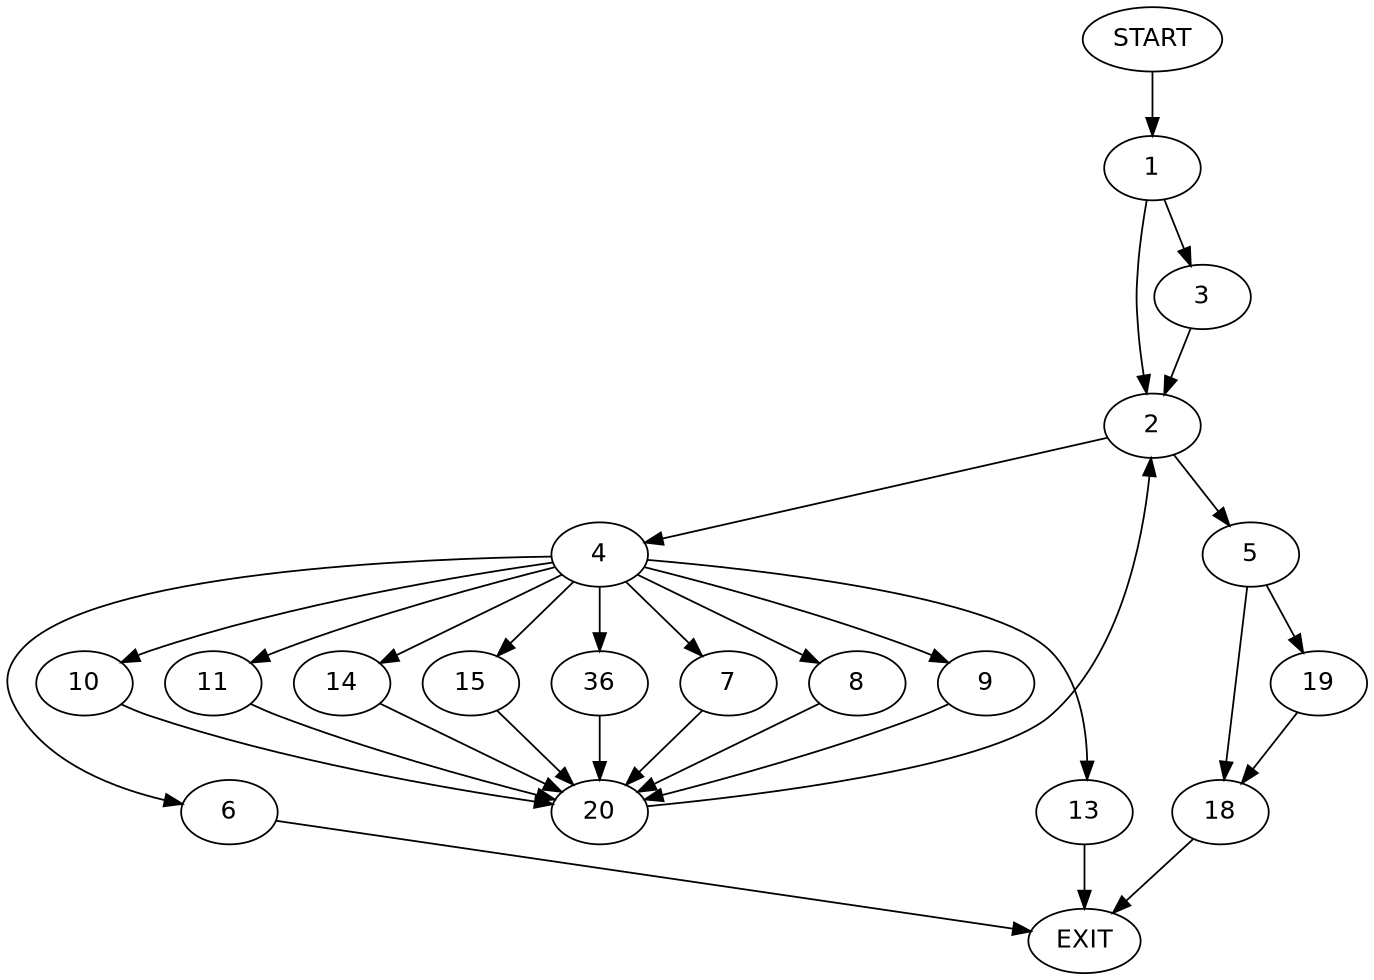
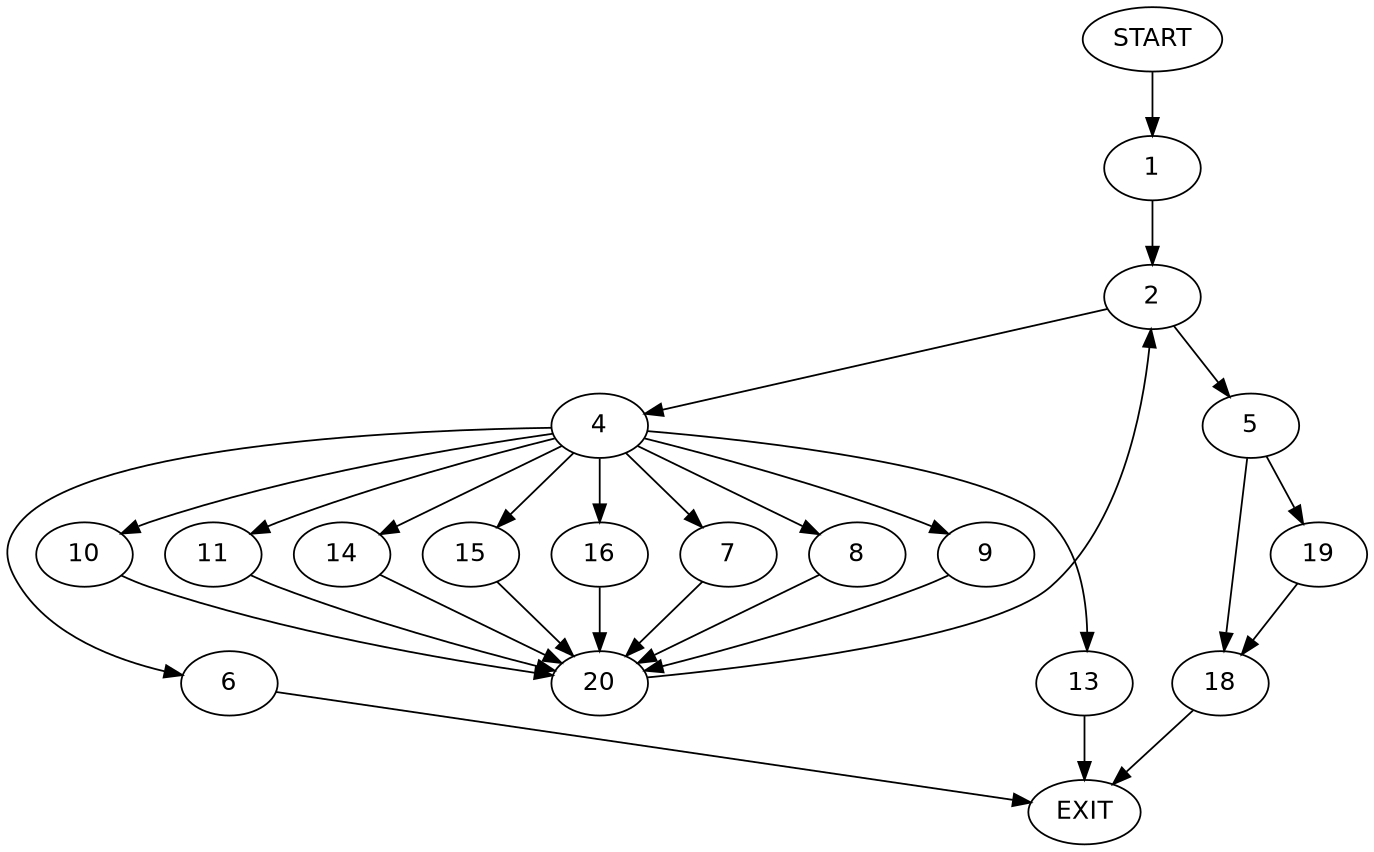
node "3": removed
node "36": label "36" -> "16"
